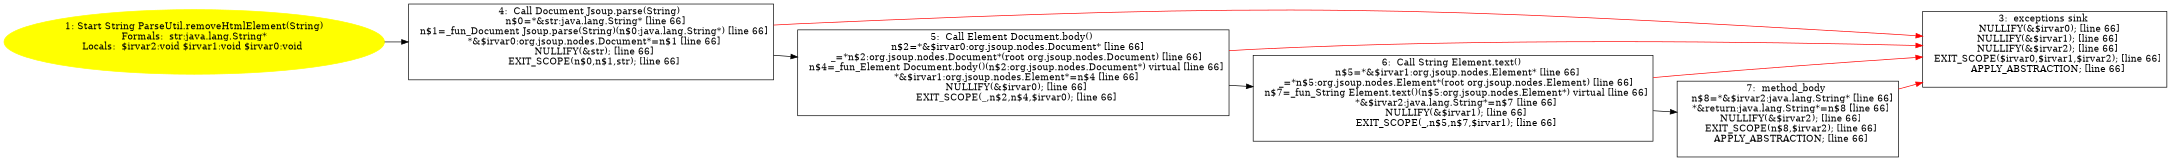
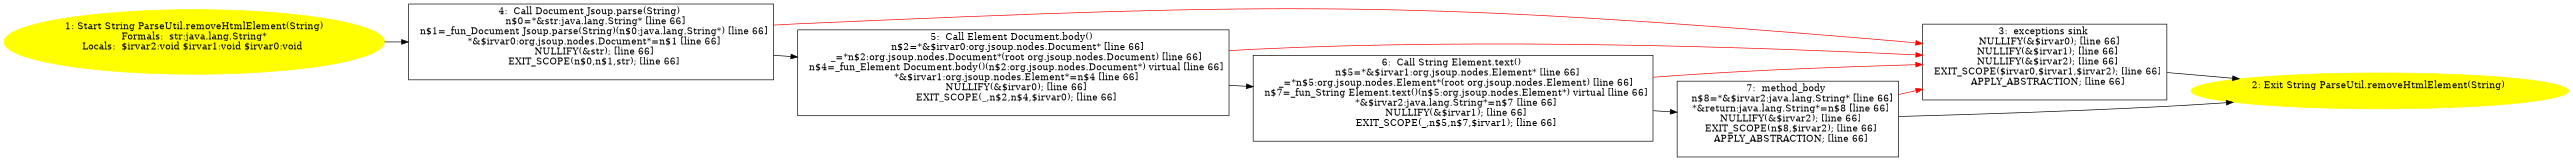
node "2: Exit String ParseUtil.removeHtmlElement(String)": added
